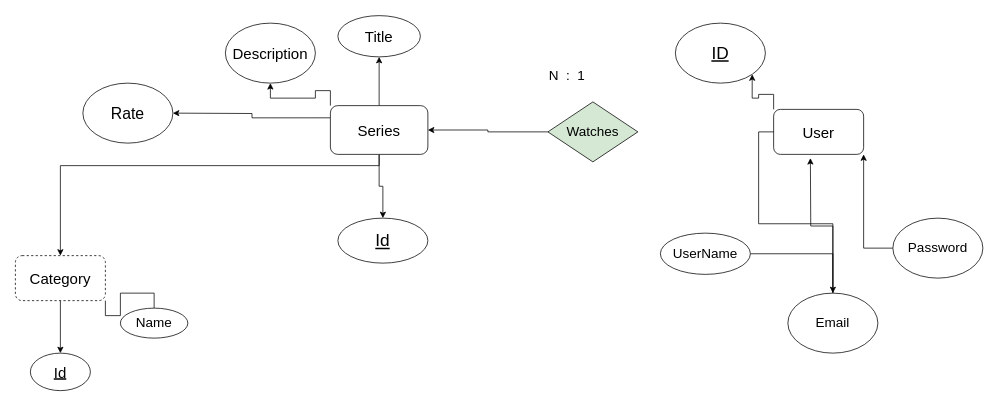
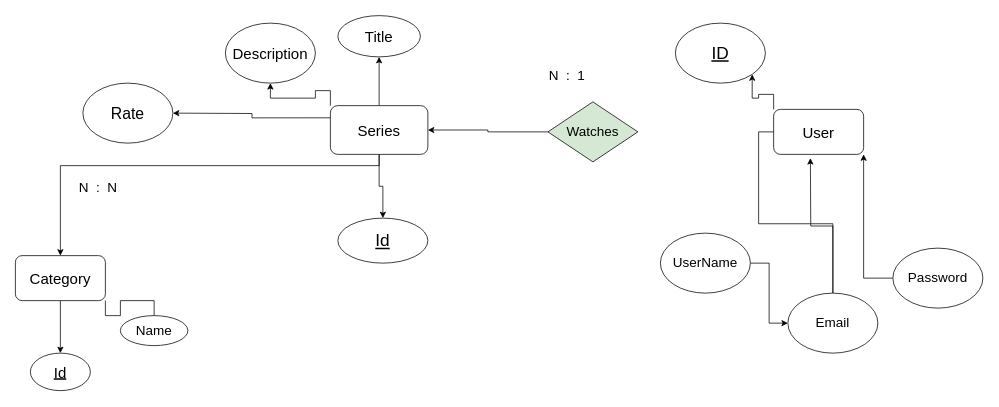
node "N : N": added
node "Password": moved (938, 248) -> (938, 278)
node "UserName": size 90x41 -> 90x60
node "Category": style dashed -> solid
node "Name": moved (154, 323) -> (154, 330)
